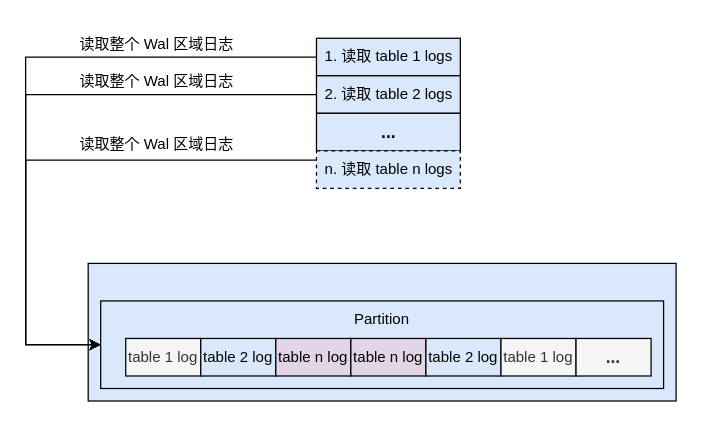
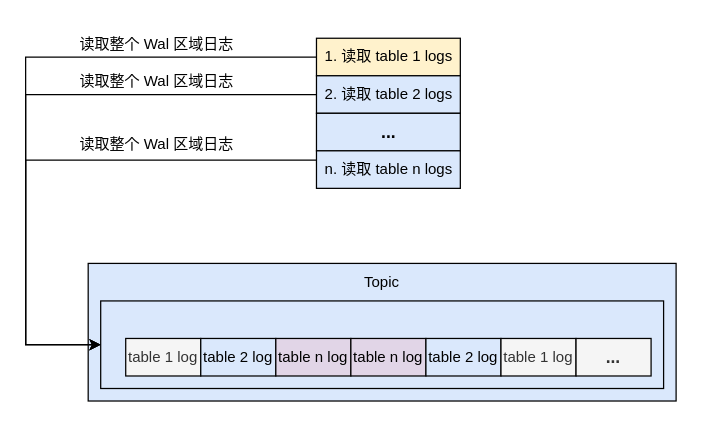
node "1. 读取 table 1 logs": fillcolor #dae8fc -> #fff2cc
node "n. 读取 table n logs": style dashed -> solid
node "Topic": added
node "Partition": removed
